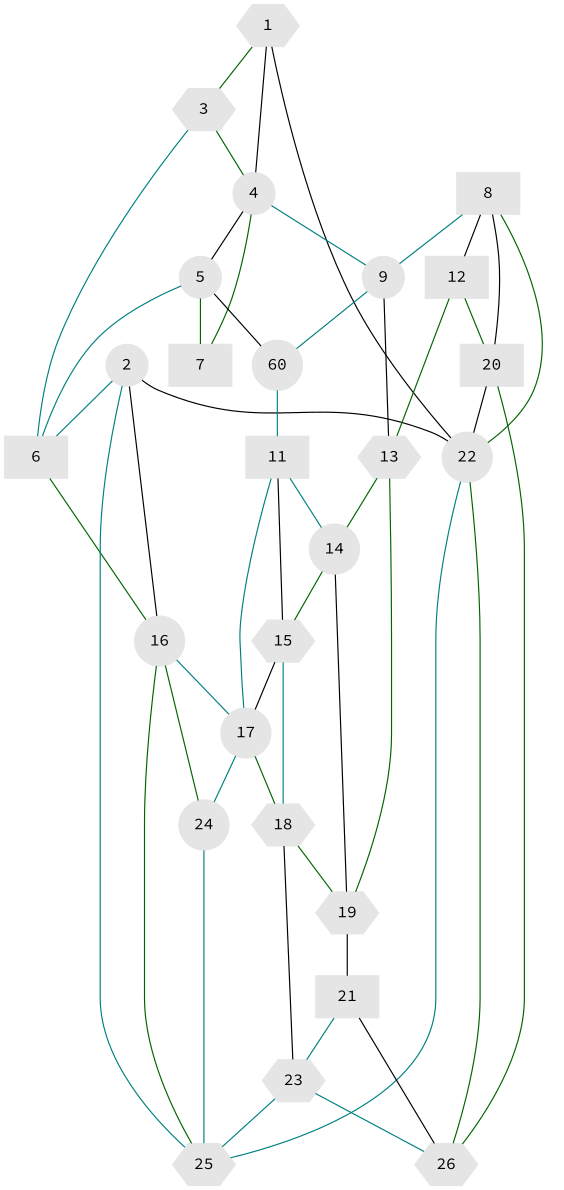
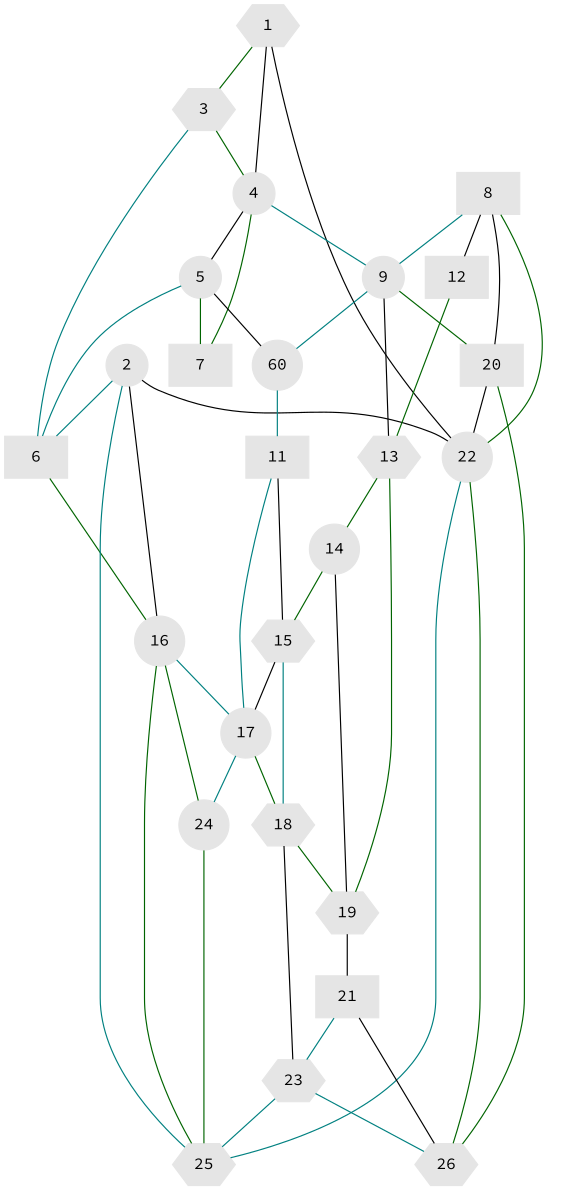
edge "12" -- "20": now "9" -- "20"
edge "11" -- "14": removed
edge "24" -- "25": color teal -> darkgreen
